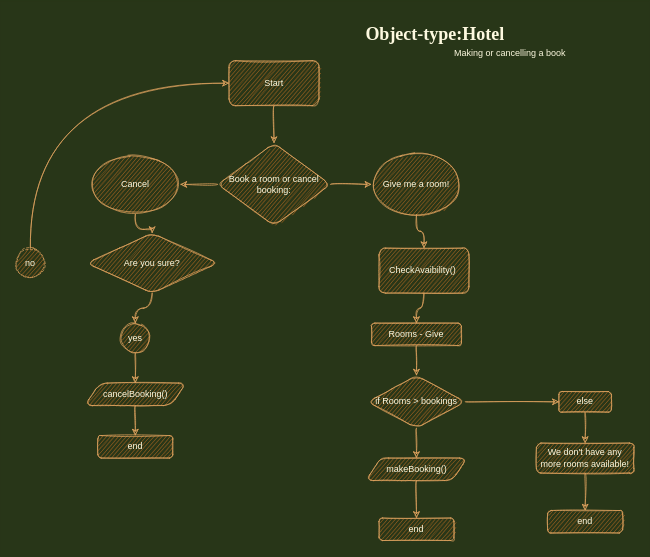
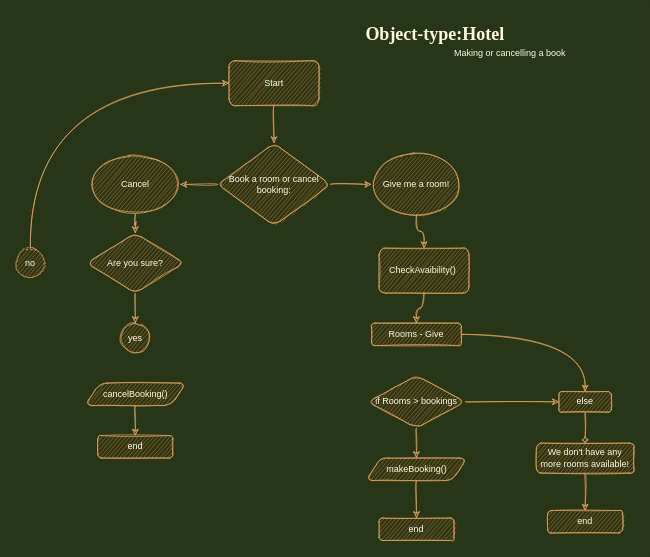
node "Are you sure?": size 131x60 -> 98x60
edge "Rooms - Give" -> "if Rooms > bookings": now "Rooms - Give" -> "else"
edge "yes" -> "cancelBooking()": removed
edge "else" -> "We don't have any more rooms available!": arrowhead classic -> diamond
